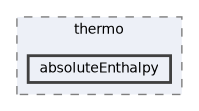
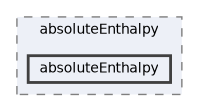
cluster "thermo": label "thermo" -> "absoluteEnthalpy"
